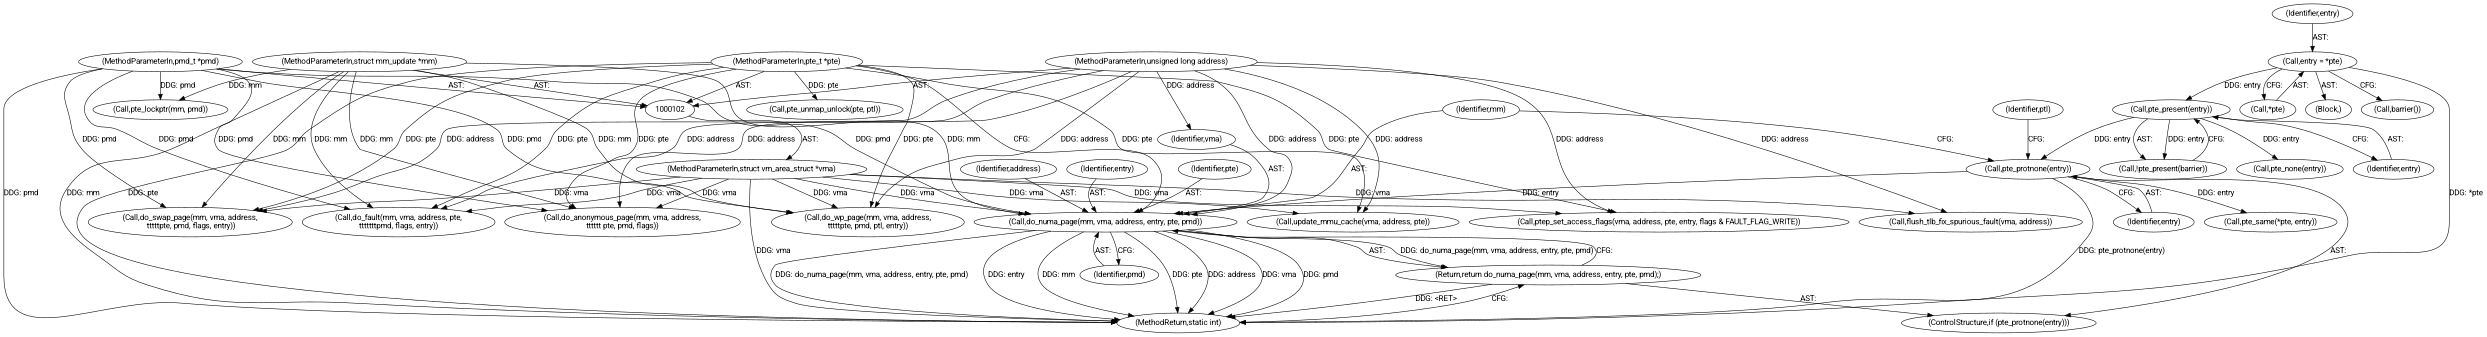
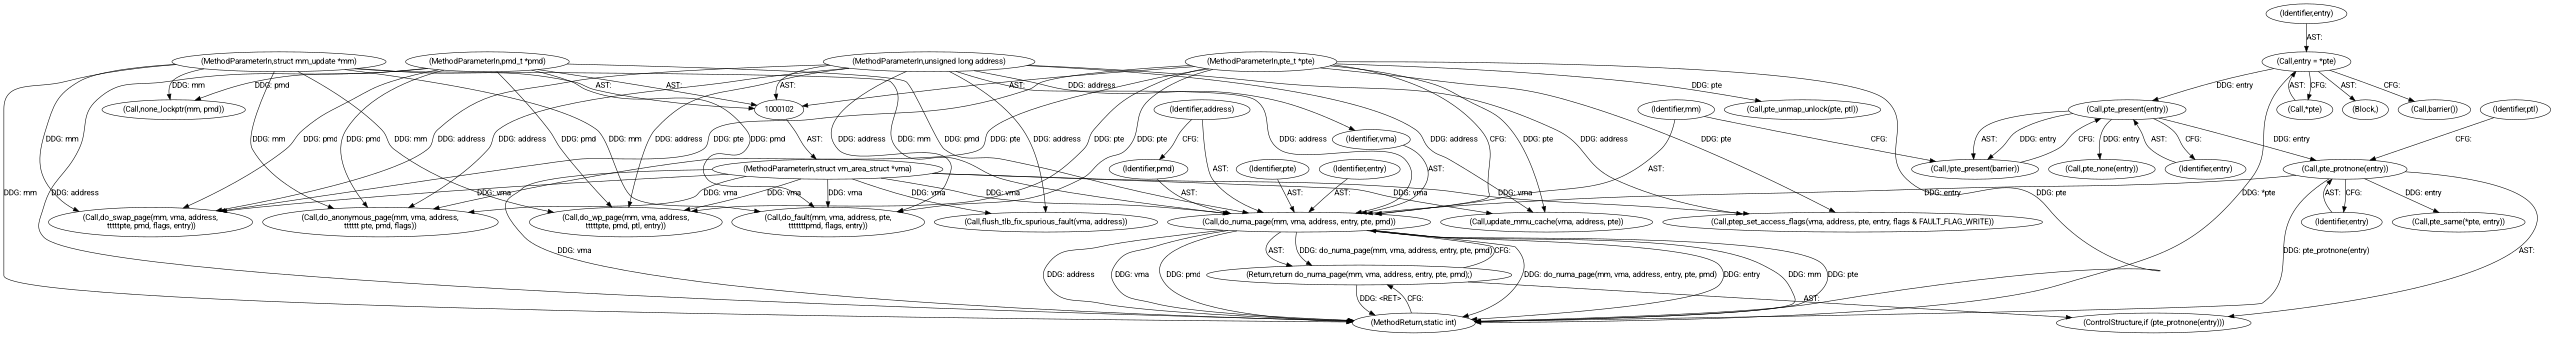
node "(Call,pte_lockptr(mm, pmd))": label "(Call,pte_lockptr(mm, pmd))" -> "(Call,none_lockptr(mm, pmd))"
edge "(Identifier,mm)" -> "(Call,pte_protnone(entry))": now "(Identifier,mm)" -> "(Call,!pte_present(barrier))"
edge "(MethodParameterIn,pmd_t *pmd)" -> "(MethodReturn,static int)": label "DDG: pmd" -> "DDG: address"
edge "(Call,do_numa_page(mm, vma, address, entry, pte, pmd))" -> "(Identifier,pmd)": now "(Identifier,address)" -> "(Identifier,pmd)"
